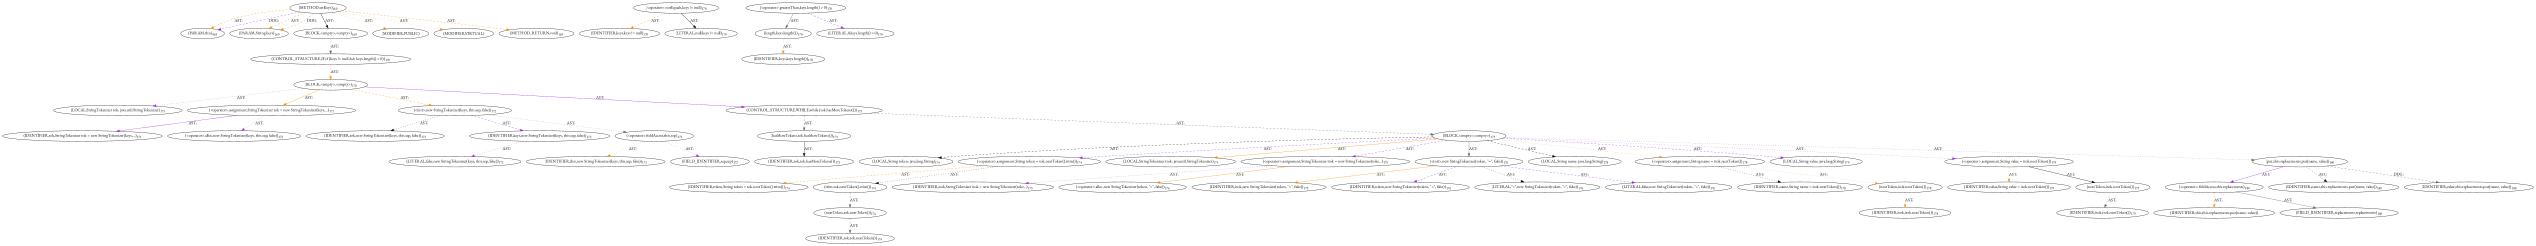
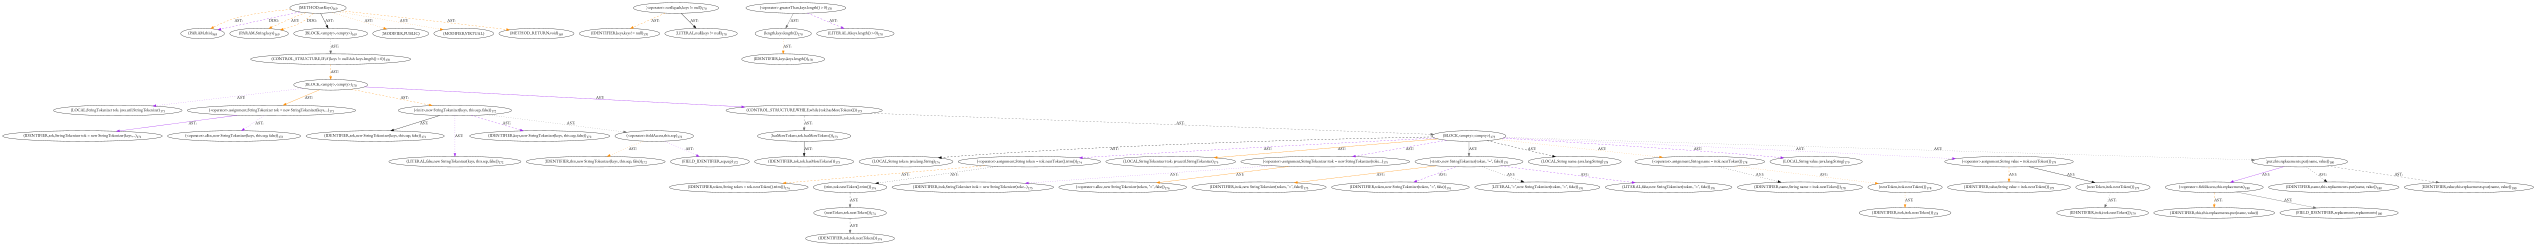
edge "(<init>,new StringTokenizer(keys, this.sep, false))" -> "(IDENTIFIER,tok,new StringTokenizer(keys, this.sep, false))": style dotted -> solid
edge "(IDENTIFIER,keys,new StringTokenizer(keys, this.sep, false))" -> "(LITERAL,false,new StringTokenizer(keys, this.sep, false))": now "(<init>,new StringTokenizer(keys, this.sep, false))" -> "(LITERAL,false,new StringTokenizer(keys, this.sep, false))"
edge "(put,this.replacements.put(name, value))" -> "(IDENTIFIER,value,this.replacements.put(name, value))": label "DDG: " -> "AST: "
